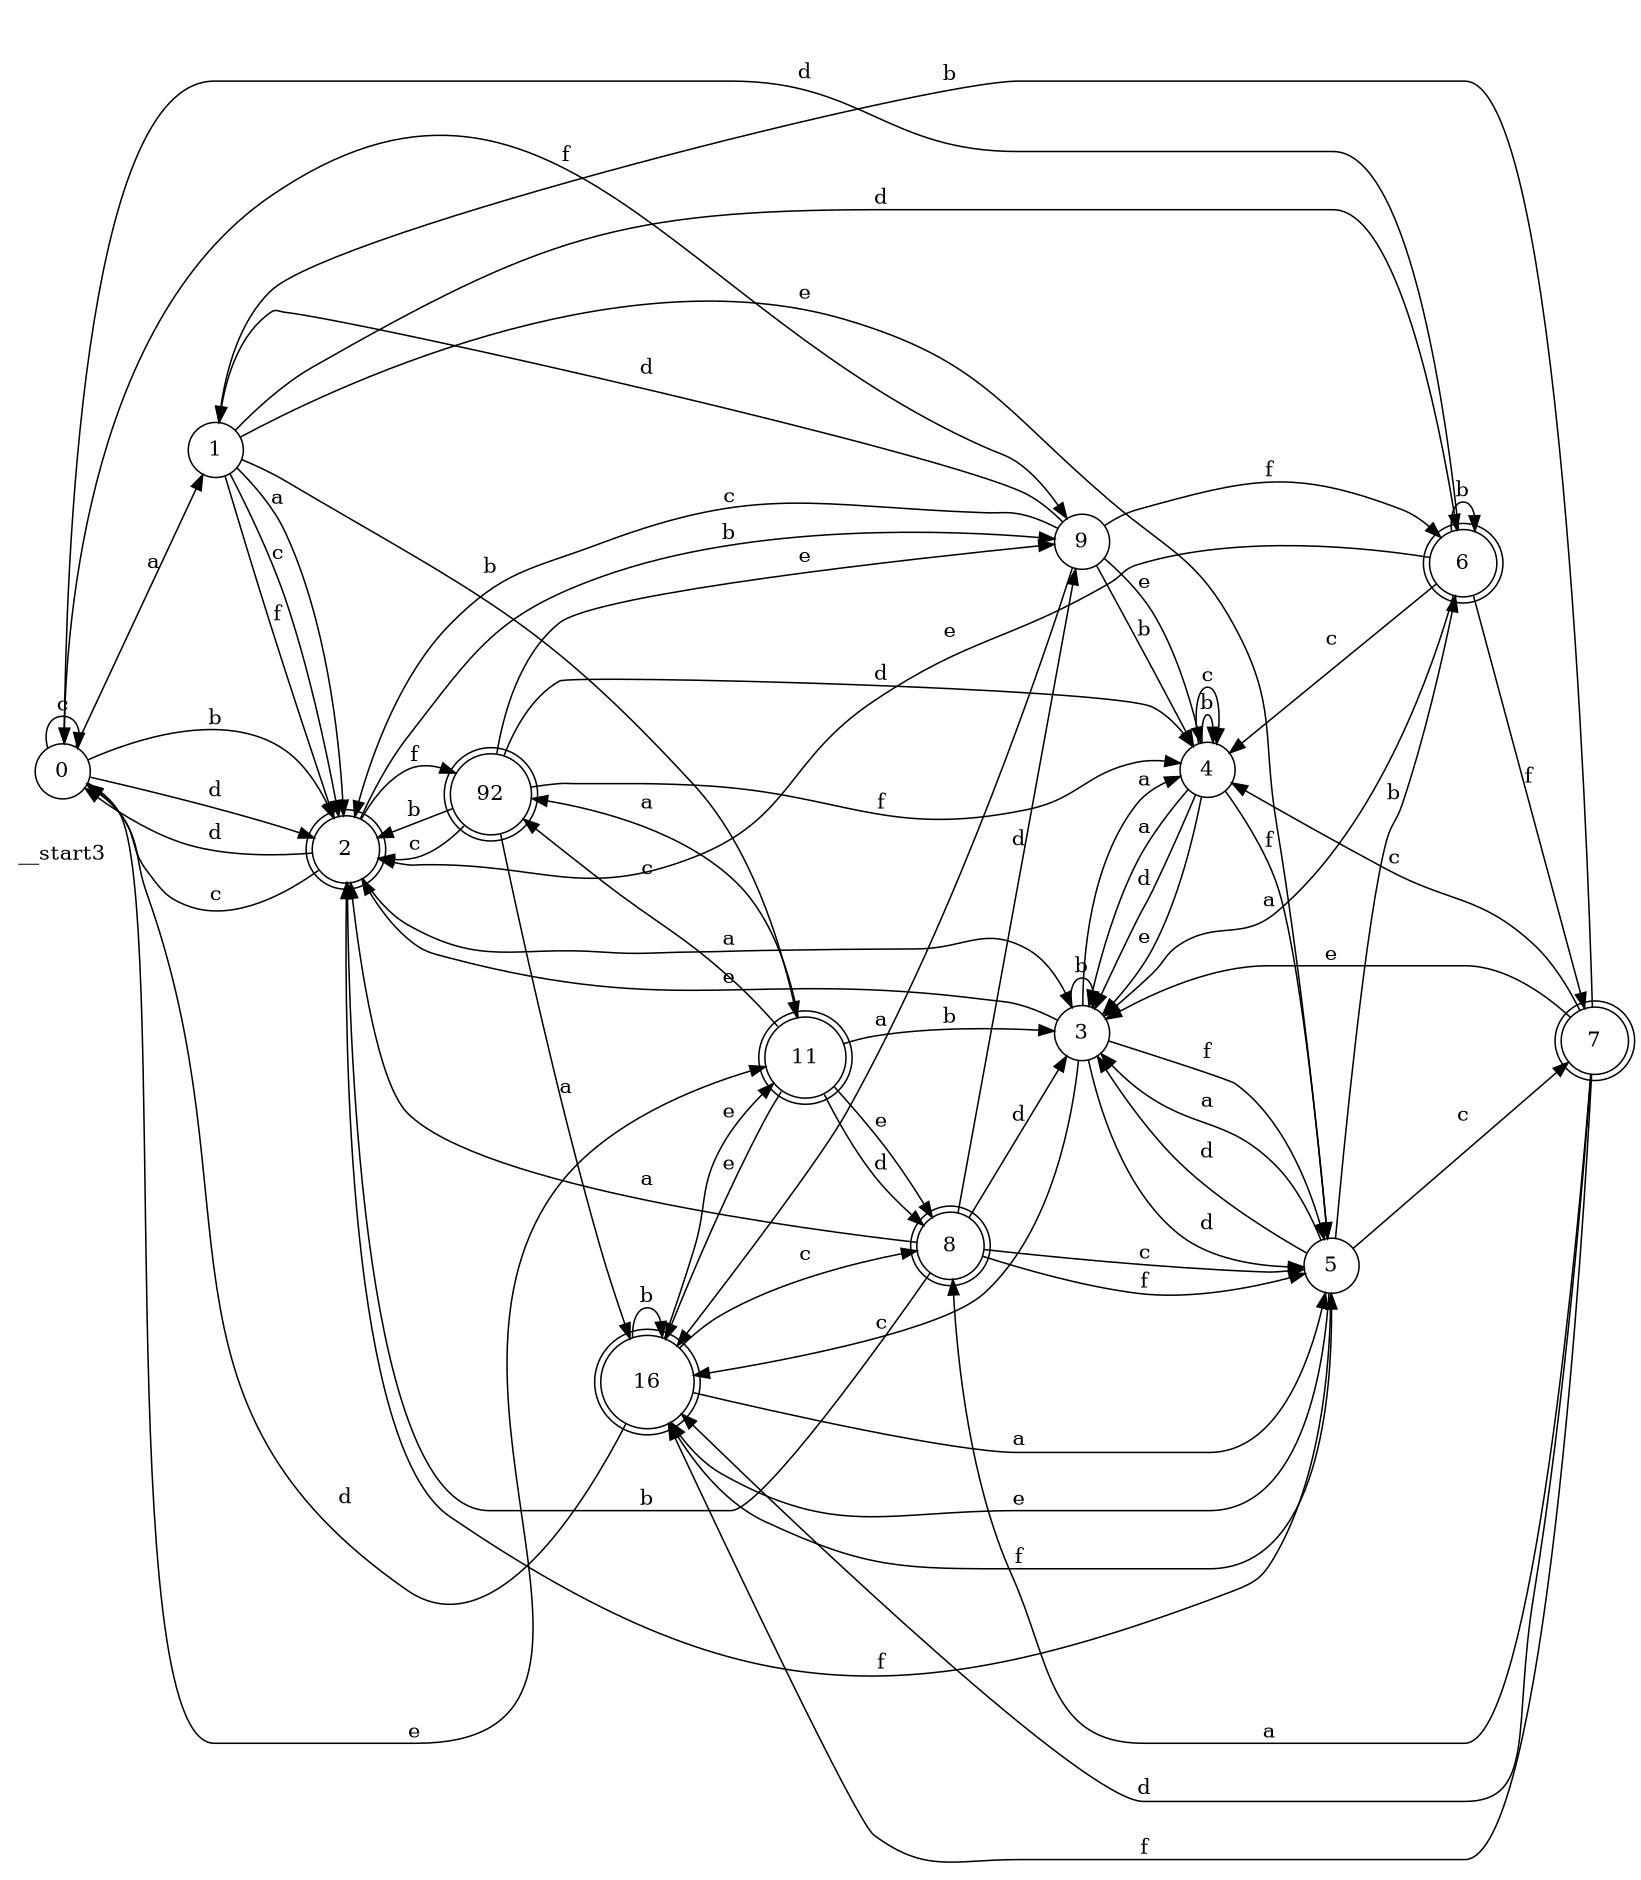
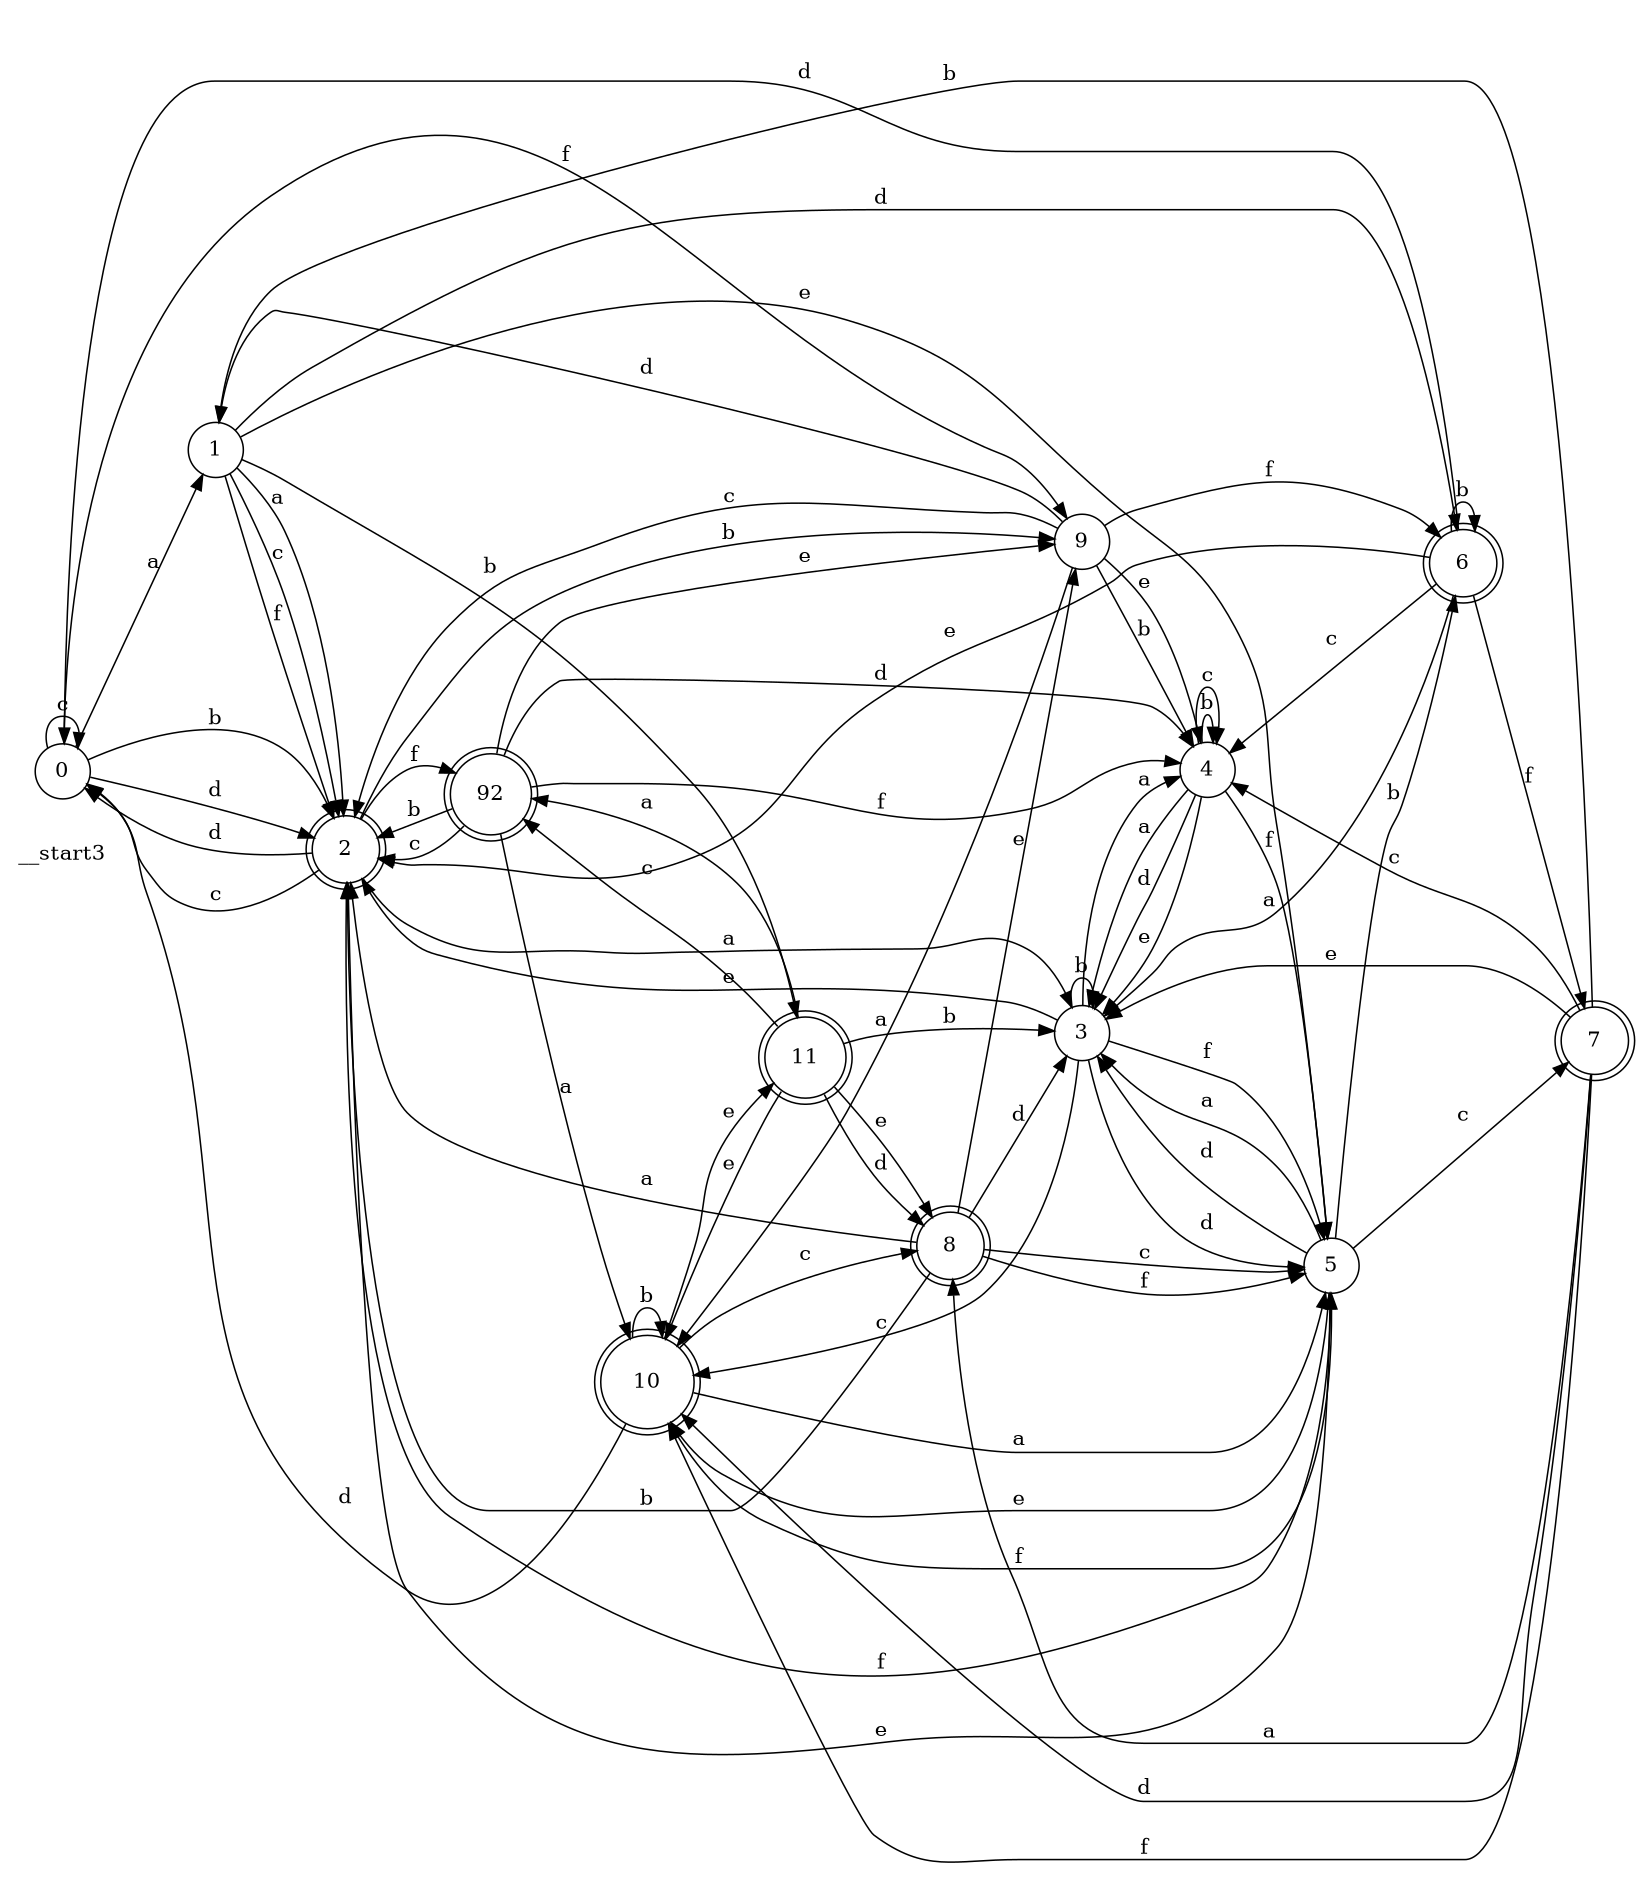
edge "8" -> "9": label "d" -> "e"
node "16": label "16" -> "10"
edge "0" -> "11": removed, label "e"
edge "2" -> "5": added, label "e"
